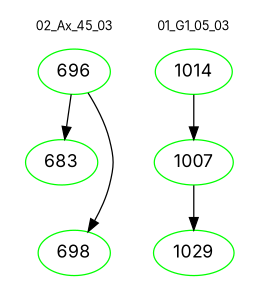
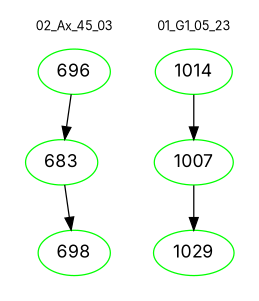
cluster "01_G1_05_03": label "01_G1_05_03" -> "01_G1_05_23"
edge "696" -> "698": now "683" -> "698"
